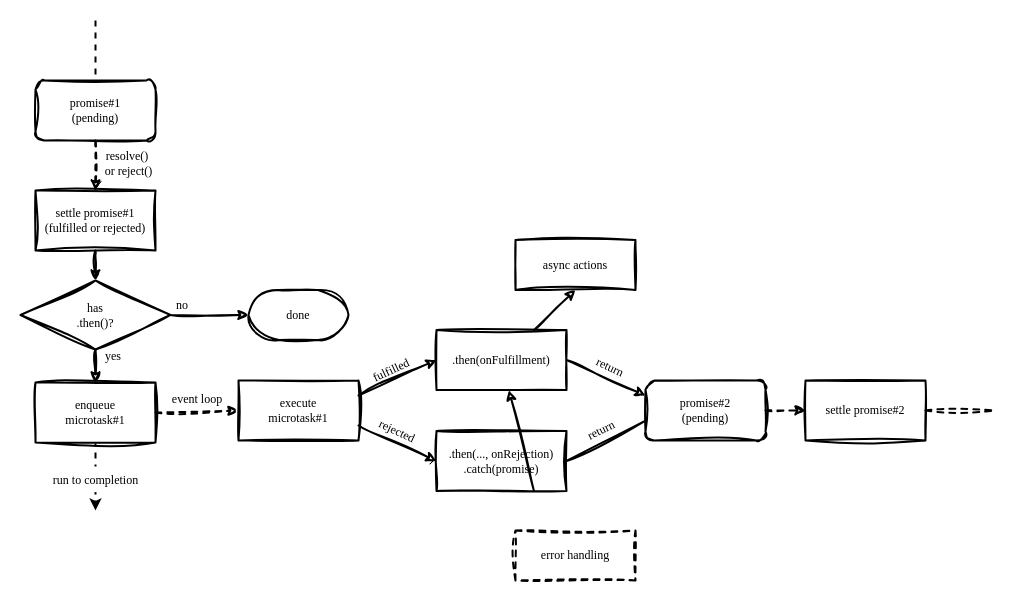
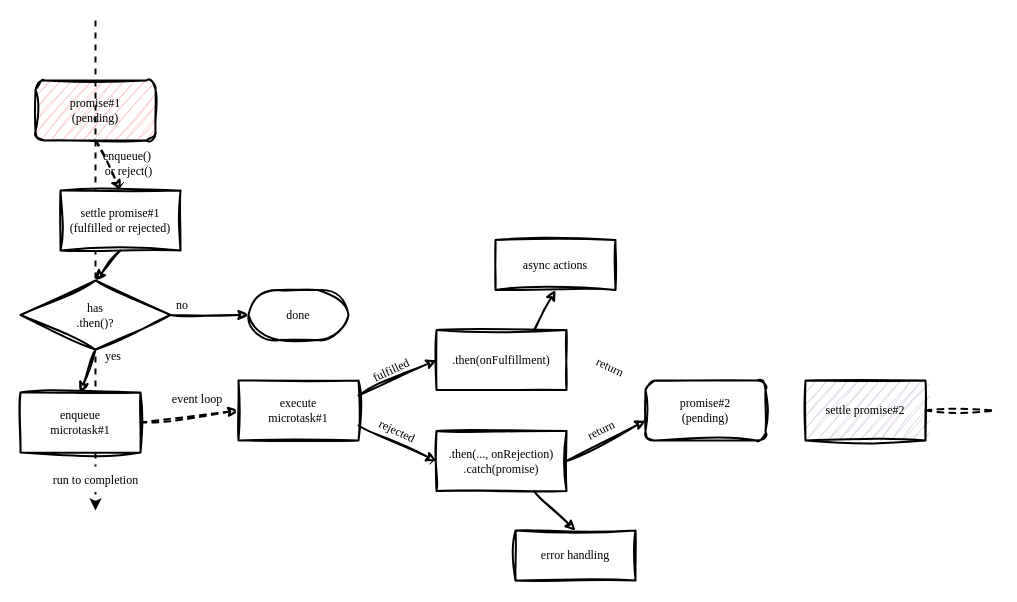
node "promise#1 (pending)": fillcolor #ffffff -> #f8cecc
node "resolve() or reject()": label "resolve() or reject()" -> "enqueue() or reject()"
node "settle promise#1 (fulfilled or rejected)": moved (96, 221) -> (121, 221)
node "async actions": moved (576, 265) -> (556, 265)
edge ".then(onFulfillment)" -> "promise#2 (pending)": removed
edge "promise#2 (pending)" -> "settle promise#2": removed
node "settle promise#2": fillcolor #ffffff -> #e1d5e7
node "enqueue microtask#1": moved (96, 413) -> (81, 423)
edge "promise#2 (pending)" -- ".then(..., onRejection) .catch(promise)": arrowhead none -> classic
edge ".then(..., onRejection) .catch(promise)" -> ".then(onFulfillment)": now ".then(..., onRejection) .catch(promise)" -> "error handling"
node "error handling": style dashed -> solid
